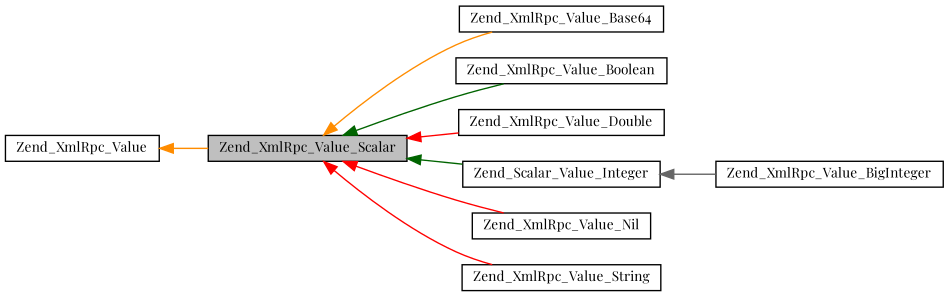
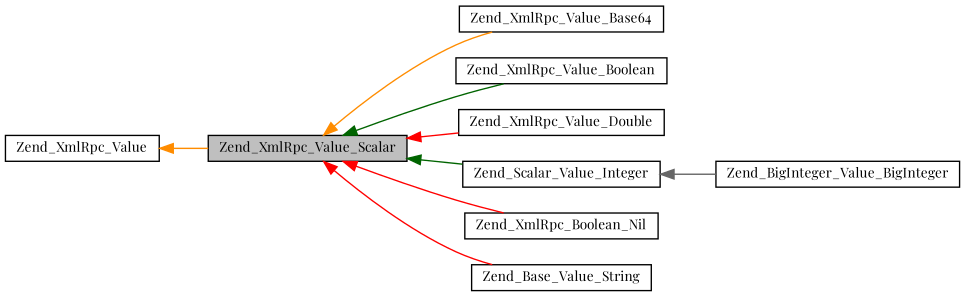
node "Zend_XmlRpc_Value_BigInteger": label "Zend_XmlRpc_Value_BigInteger" -> "Zend_BigInteger_Value_BigInteger"
node "Zend_XmlRpc_Value_Nil": label "Zend_XmlRpc_Value_Nil" -> "Zend_XmlRpc_Boolean_Nil"
node "Zend_XmlRpc_Value_String": label "Zend_XmlRpc_Value_String" -> "Zend_Base_Value_String"
